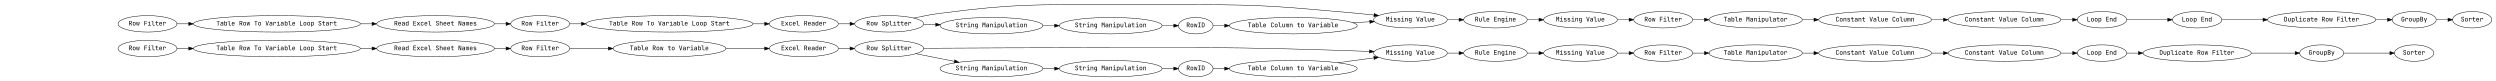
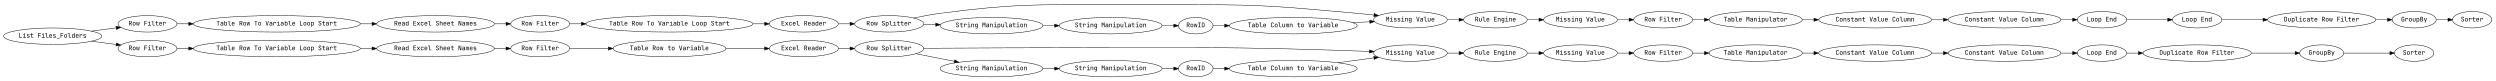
node "List Files_Folders": added
